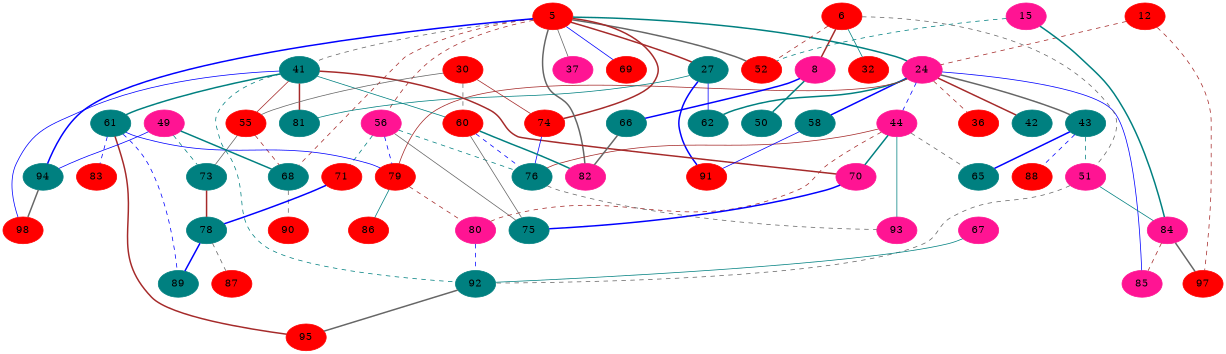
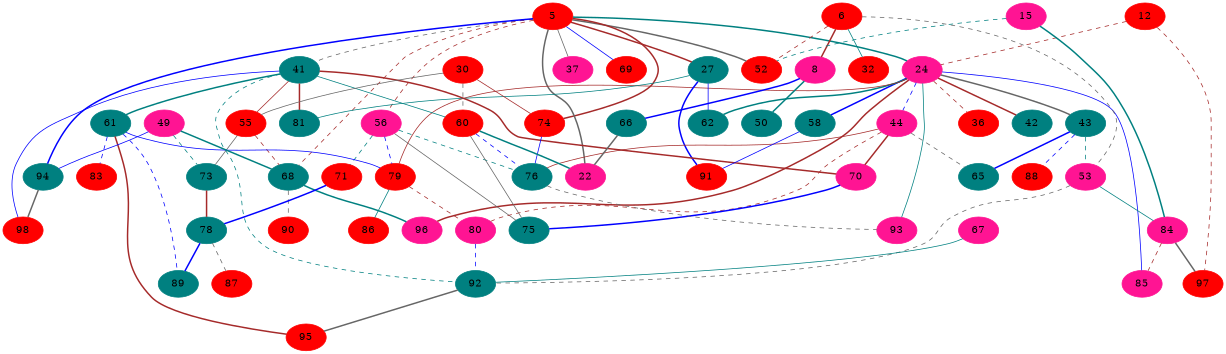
edge "44" -- "70": color teal -> brown
node "82": label "82" -> "22"
edge "44" -- "93": now "24" -- "93"
node "51": label "51" -> "53"
node "96": added
